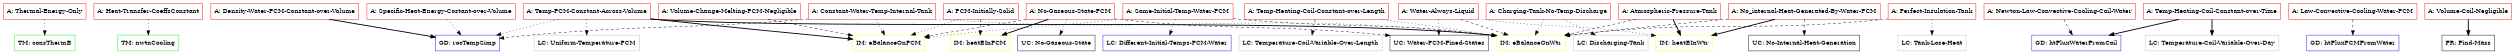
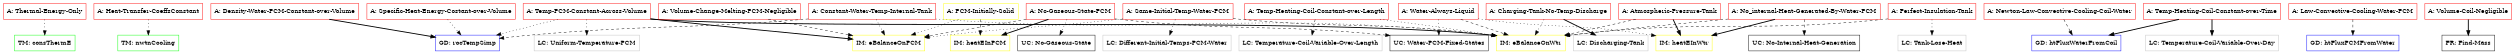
node "A: PCM-Initially-Solid": color red -> yellow
edge "A: Charging-Tank-No-Temp-Discharge" -> "LC: Discharging-Tank": style dotted -> bold
node "LC: Different-Initial-Temps-PCM-Water": color blue -> gray
